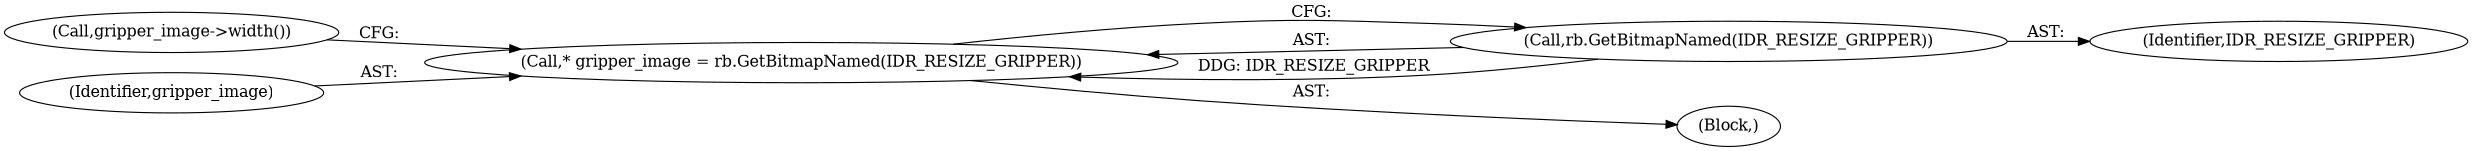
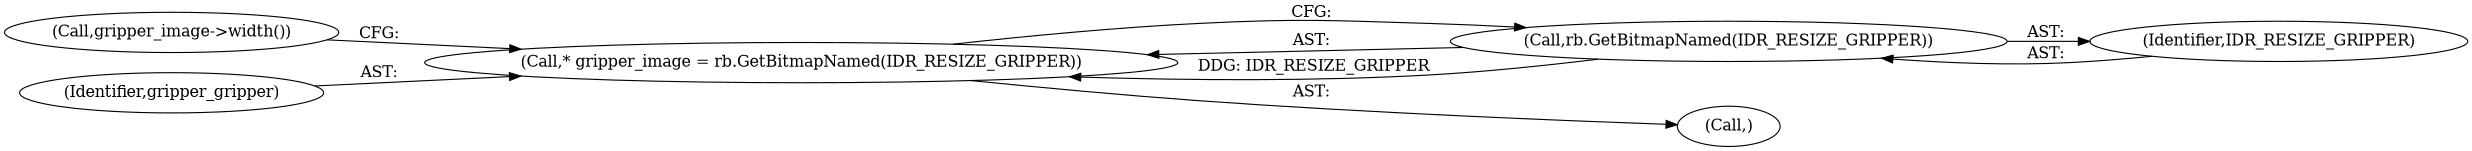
edge "(Identifier,IDR_RESIZE_GRIPPER)" -> "(Call,rb.GetBitmapNamed(IDR_RESIZE_GRIPPER))": added, label "AST:"
node "(Identifier,gripper_image)": label "(Identifier,gripper_image)" -> "(Identifier,gripper_gripper)"
node "(Block,)": label "(Block,)" -> "(Call,)"
